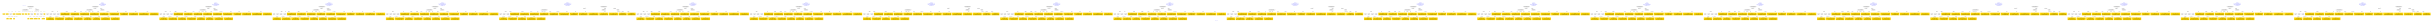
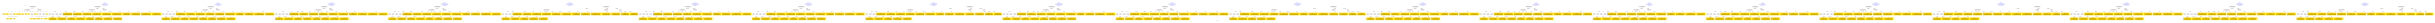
node "Title": added
